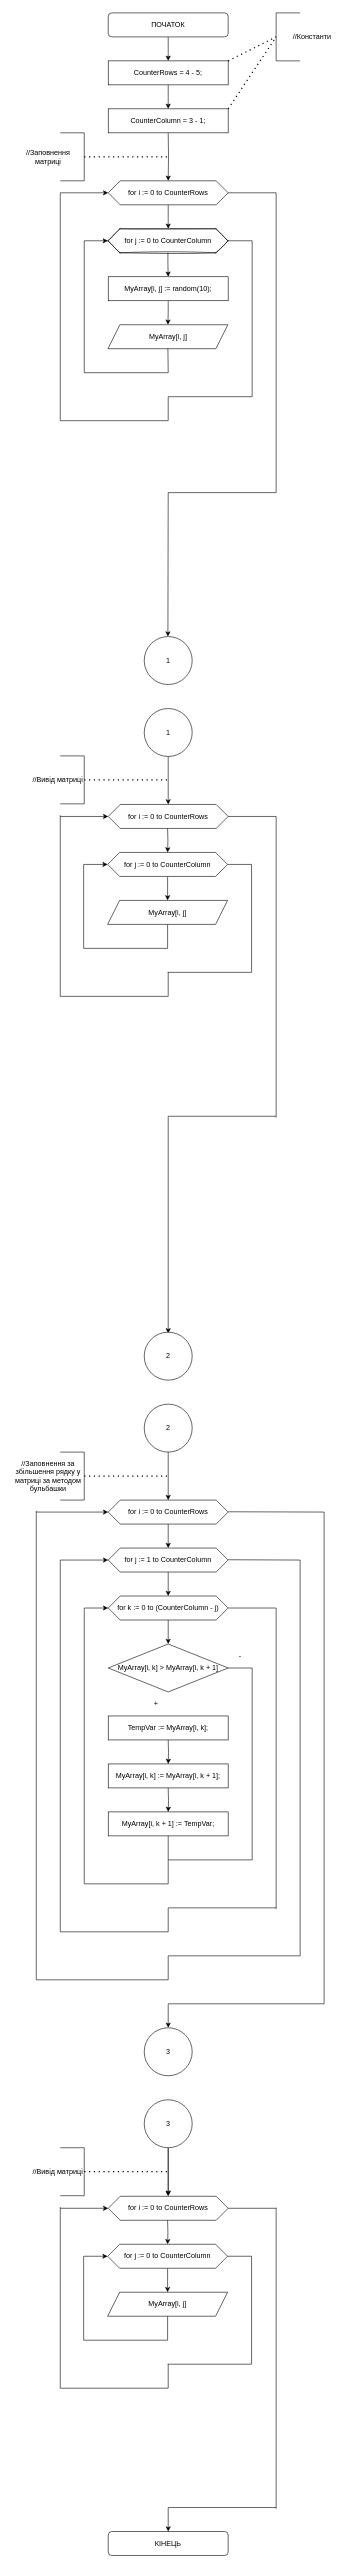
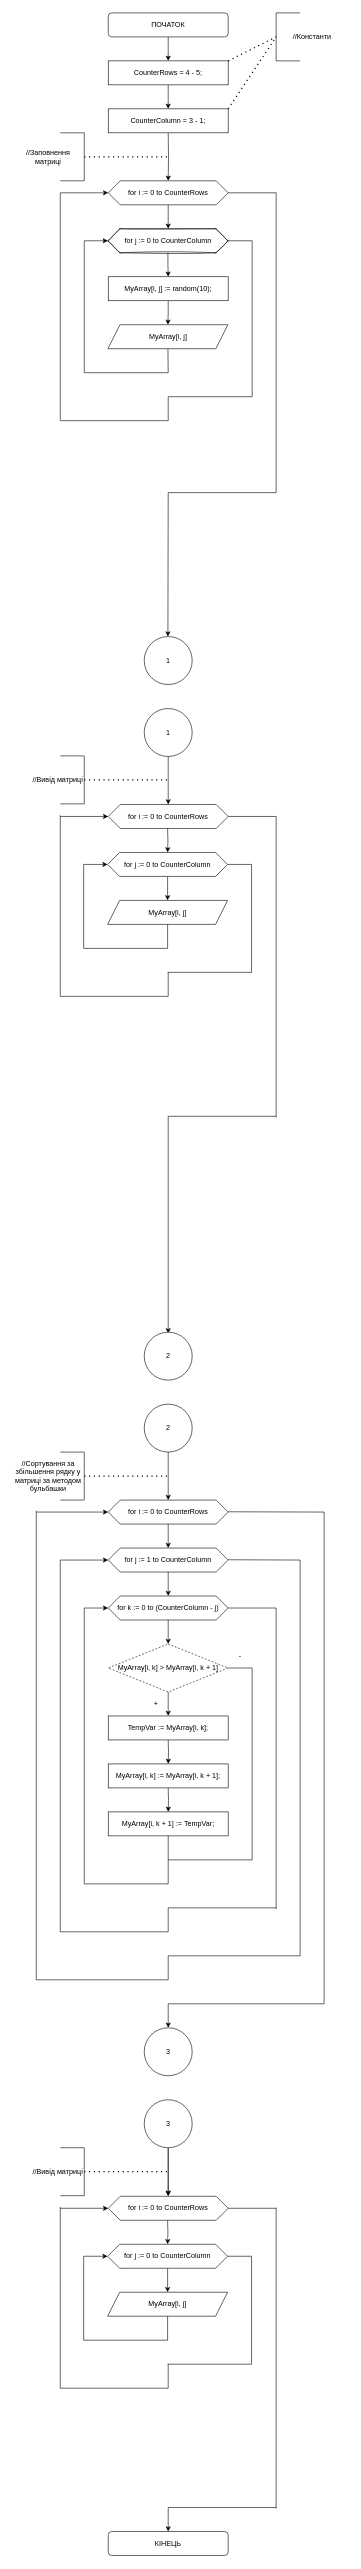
node "//Заповнення за збільшення рядку у матриці за методом бульбашки": label "//Заповнення за збільшення рядку у матриці за методом бульбашки" -> "//Сортування за збільшення рядку у матриці за методом бульбашки"
node "MyArray[i, k] > MyArray[i, k + 1]": style solid -> dashed
edge "MyArray[i, k] > MyArray[i, k + 1]" -> "TempVar := MyArray[i, k];": added
